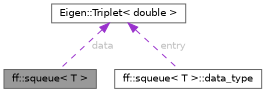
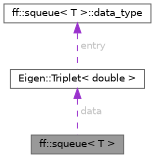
edge "ff::squeue< T >::data_type" -> "Eigen::Triplet< double >": reversed
